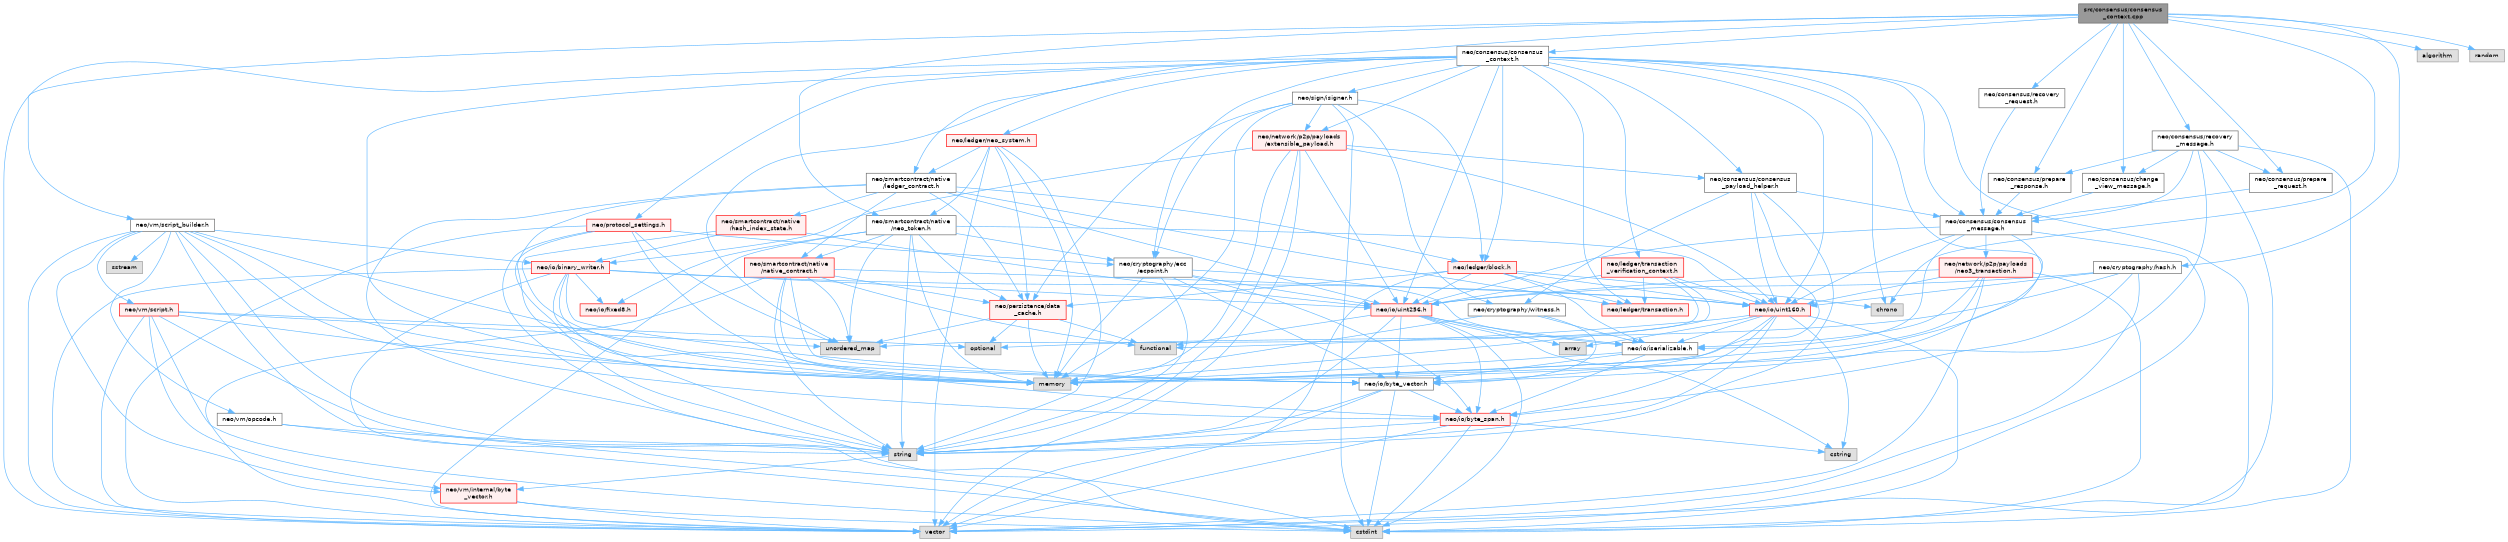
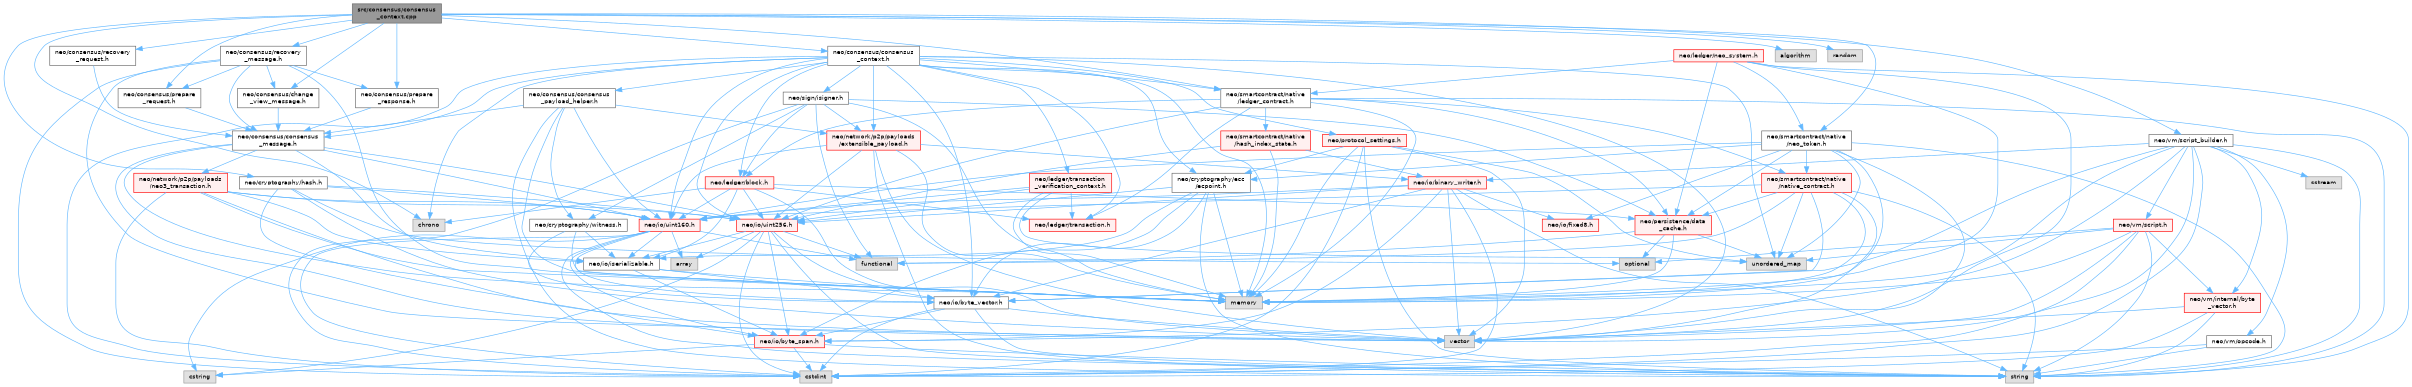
edge "neo/consensus/consensus _context.h" -> "neo/ledger/neo_system.h": now "neo/consensus/consensus _context.h" -> "neo/smartcontract/native /ledger_contract.h"
edge "neo/sign/isigner.h" -> "neo/cryptography/ecc /ecpoint.h": now "neo/sign/isigner.h" -> "functional"
edge "neo/network/p2p/payloads /extensible_payload.h" -> "neo/consensus/consensus _payload_helper.h": reversed
edge "string" -> "neo/vm/internal/byte _vector.h": reversed
edge "neo/io/byte_span.h" -> "vector": removed
